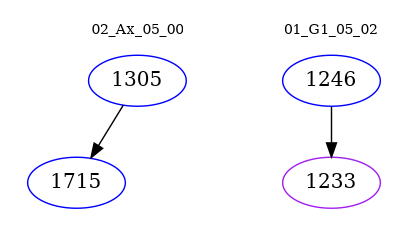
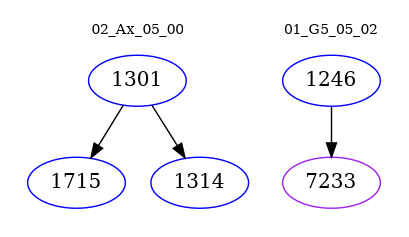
cluster "01_G1_05_02": label "01_G1_05_02" -> "01_G5_05_02"
node "1305": label "1305" -> "1301"
node "1314": added
node "1233": label "1233" -> "7233"
